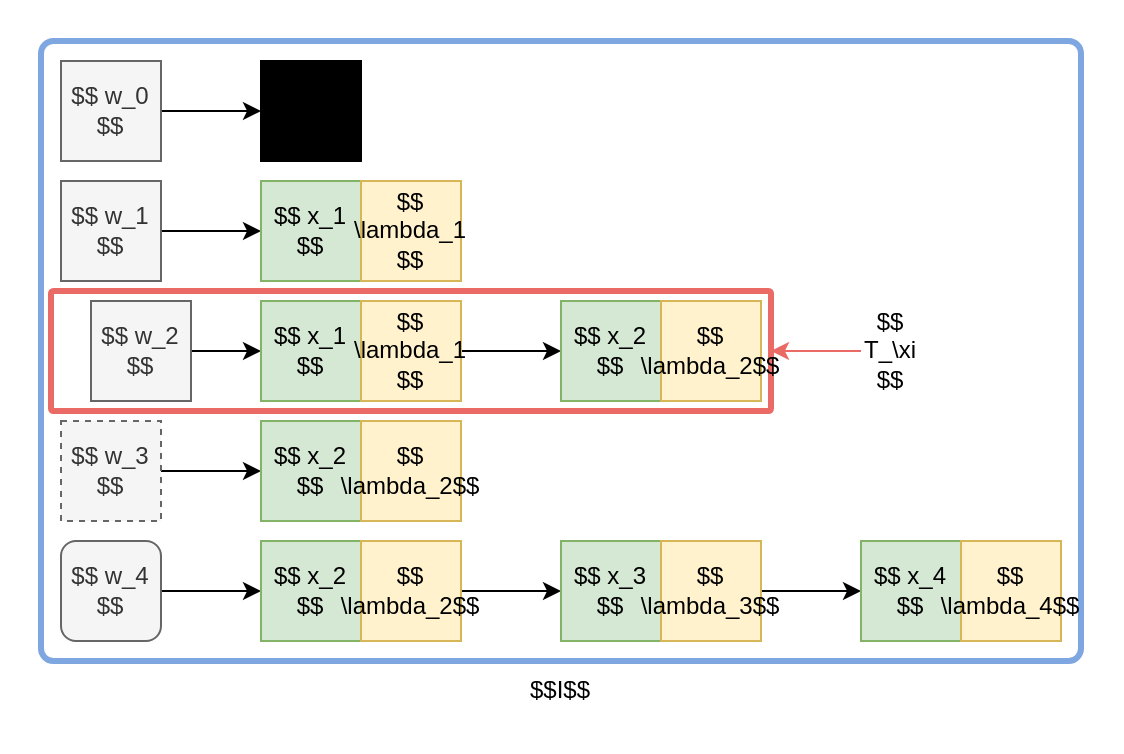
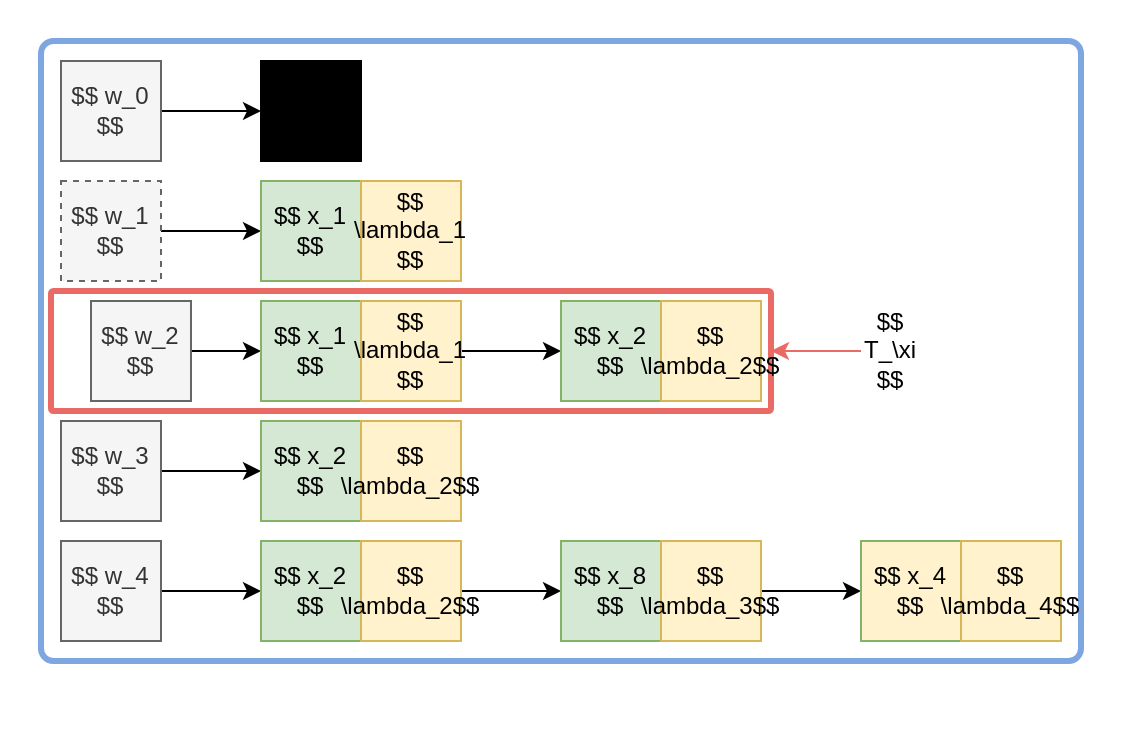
node "$$ w_1 $$": style solid -> dashed
node "$$ w_3 $$": style dashed -> solid
node "$$ w_4 $$": shape rounded rectangle -> rectangle
node "$$ x_3 $$": label "$$ x_3 $$" -> "$$ x_8 $$"
node "$$ x_4 $$": fillcolor #d5e8d4 -> #fff2cc
node "$$I$$": removed
